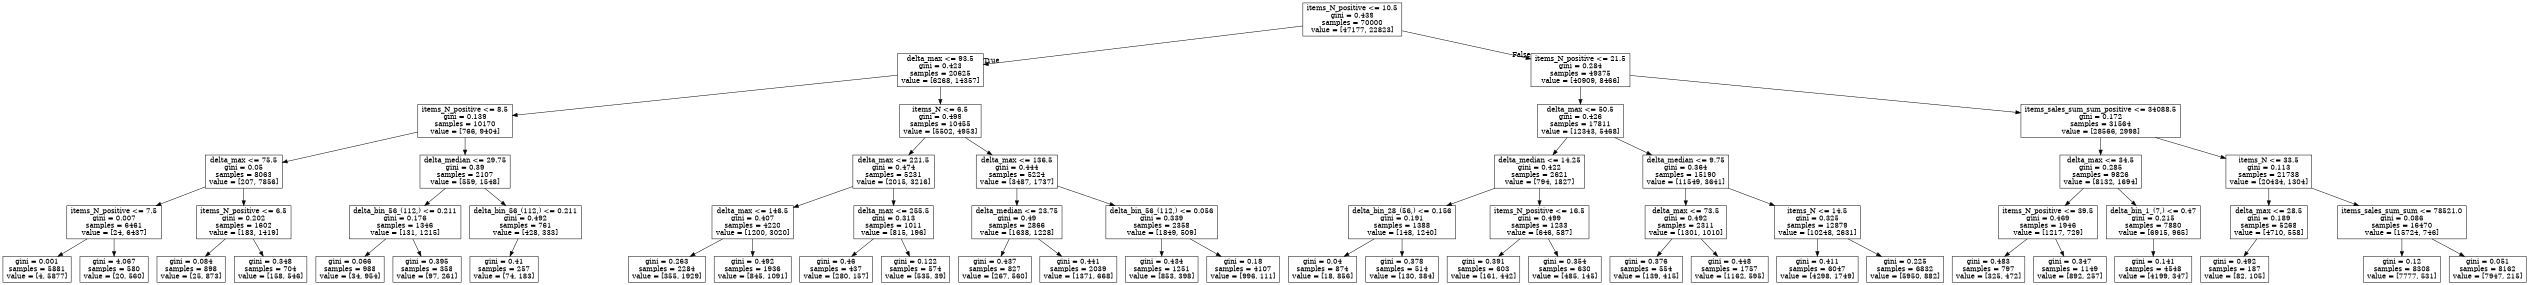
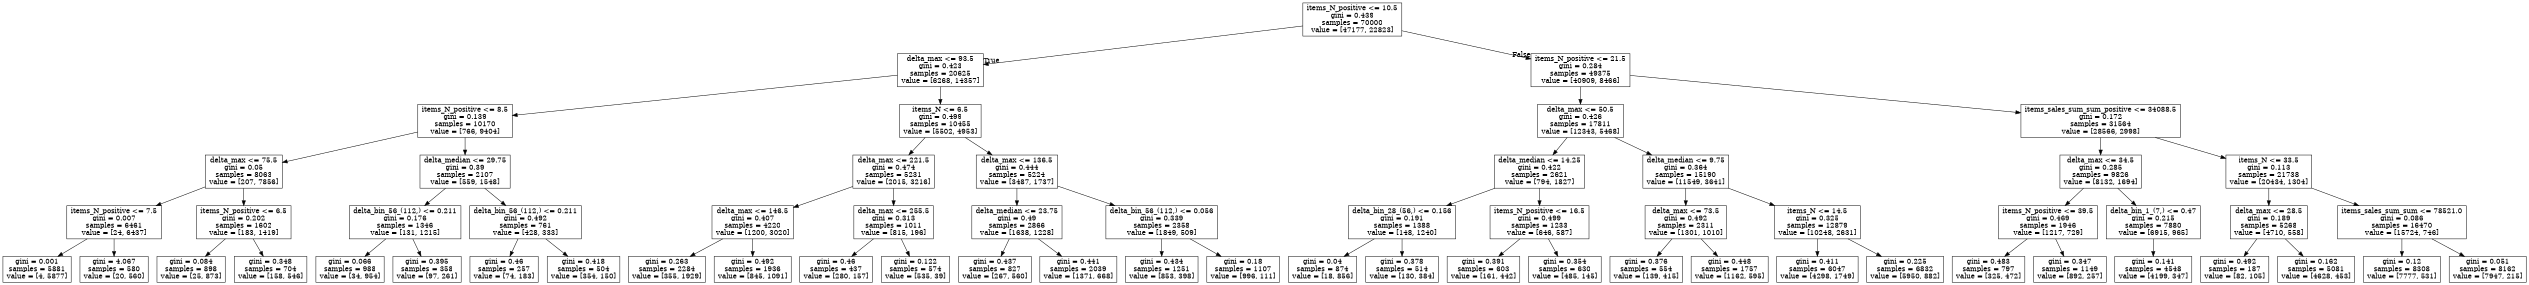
node "gini = 0.41 samples = 257 value = [74, 183]": label "gini = 0.41 samples = 257 value = [74, 183]" -> "gini = 0.46 samples = 257 value = [74, 183]"
node "gini = 0.418 samples = 504 value = [354, 150]": added
node "gini = 0.18 samples = 4107 value = [996, 111]": label "gini = 0.18 samples = 4107 value = [996, 111]" -> "gini = 0.18 samples = 1107 value = [996, 111]"
node "gini = 0.162 samples = 5081 value = [4628, 453]": added
